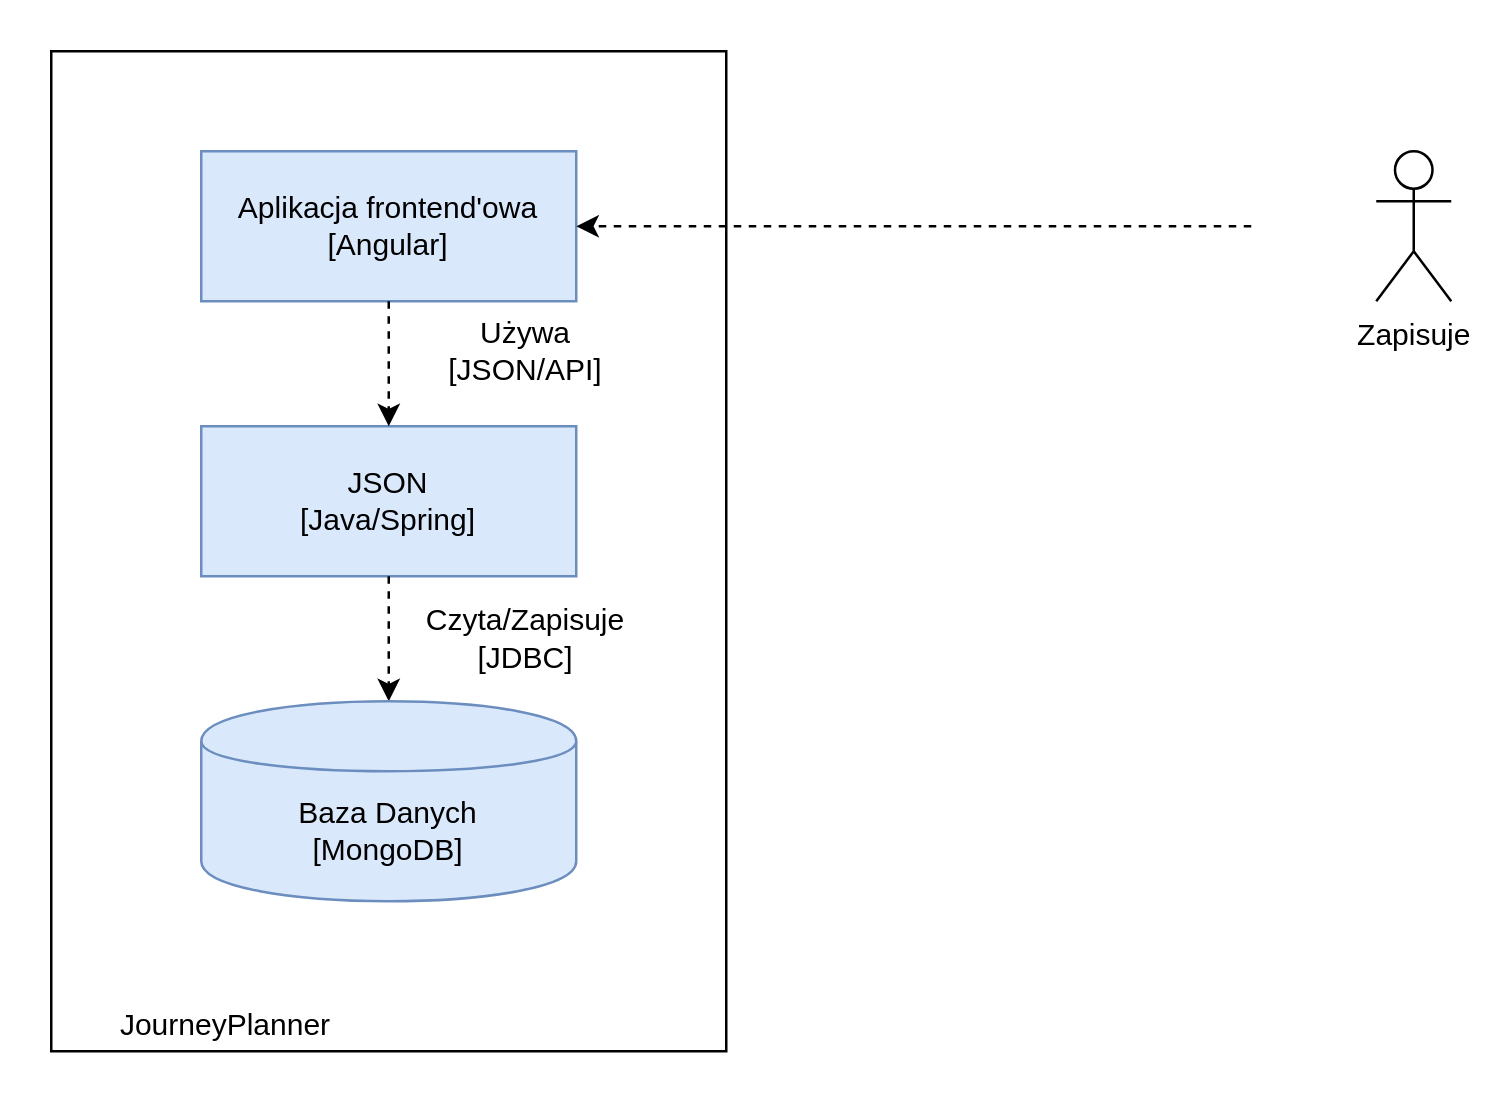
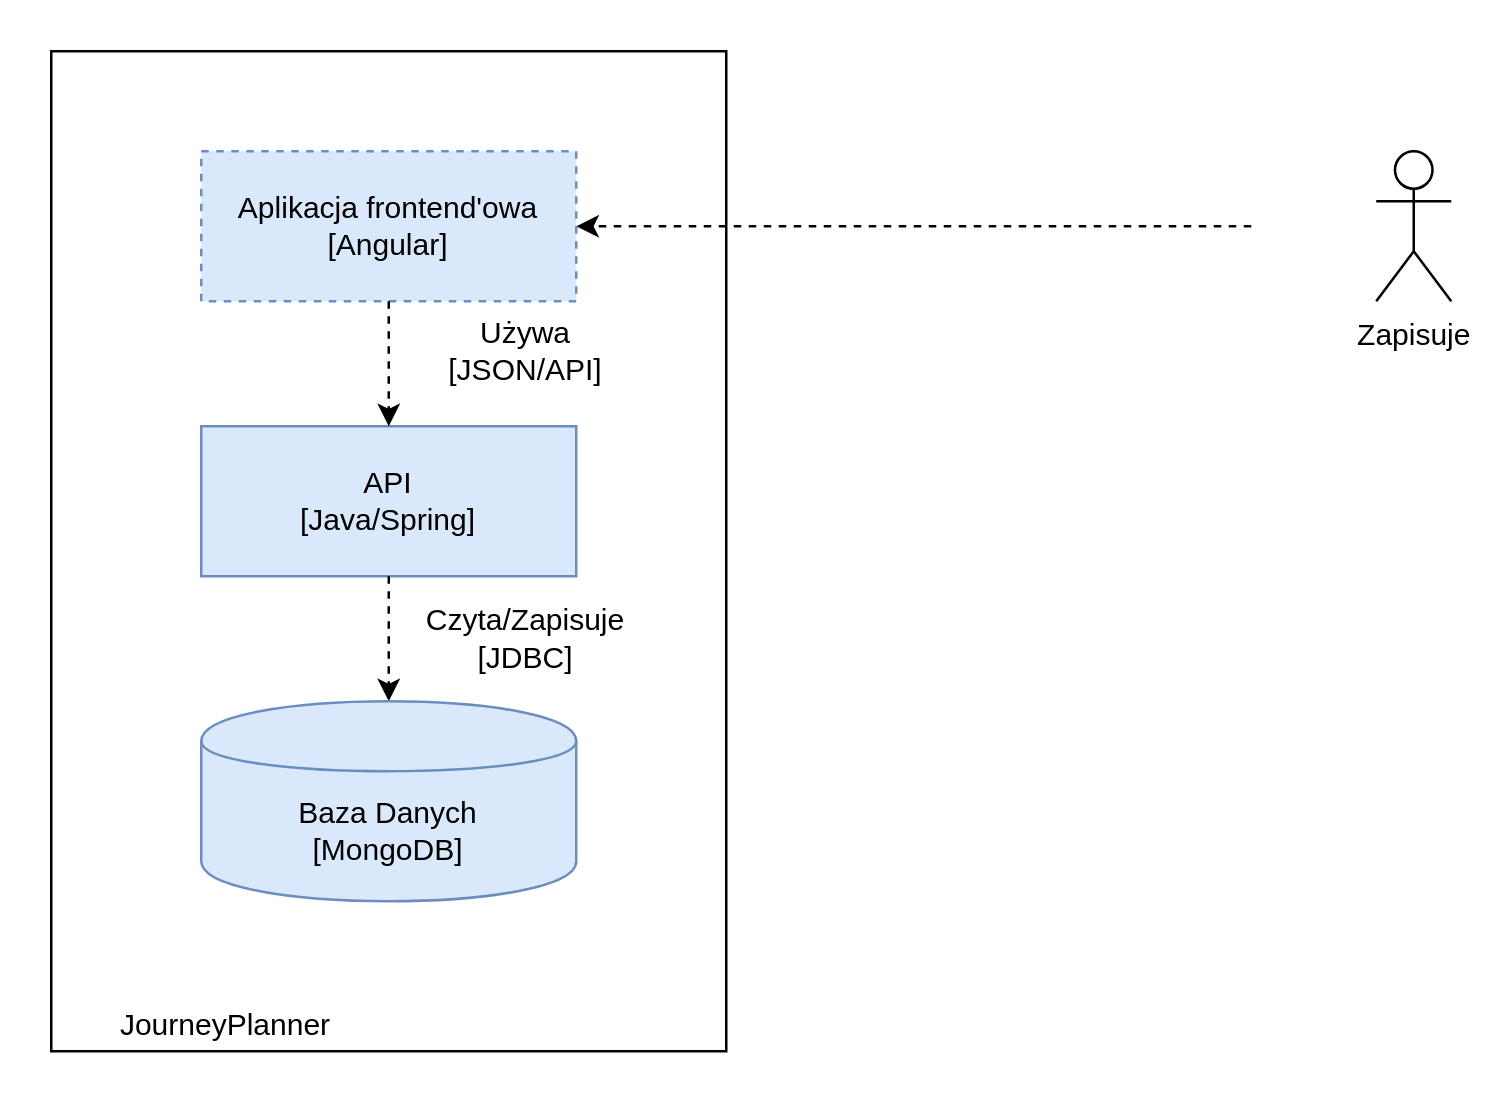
node "Aplikacja frontend'owa [Angular]": style solid -> dashed
node "JSON [Java/Spring]": label "JSON [Java/Spring]" -> "API [Java/Spring]"
